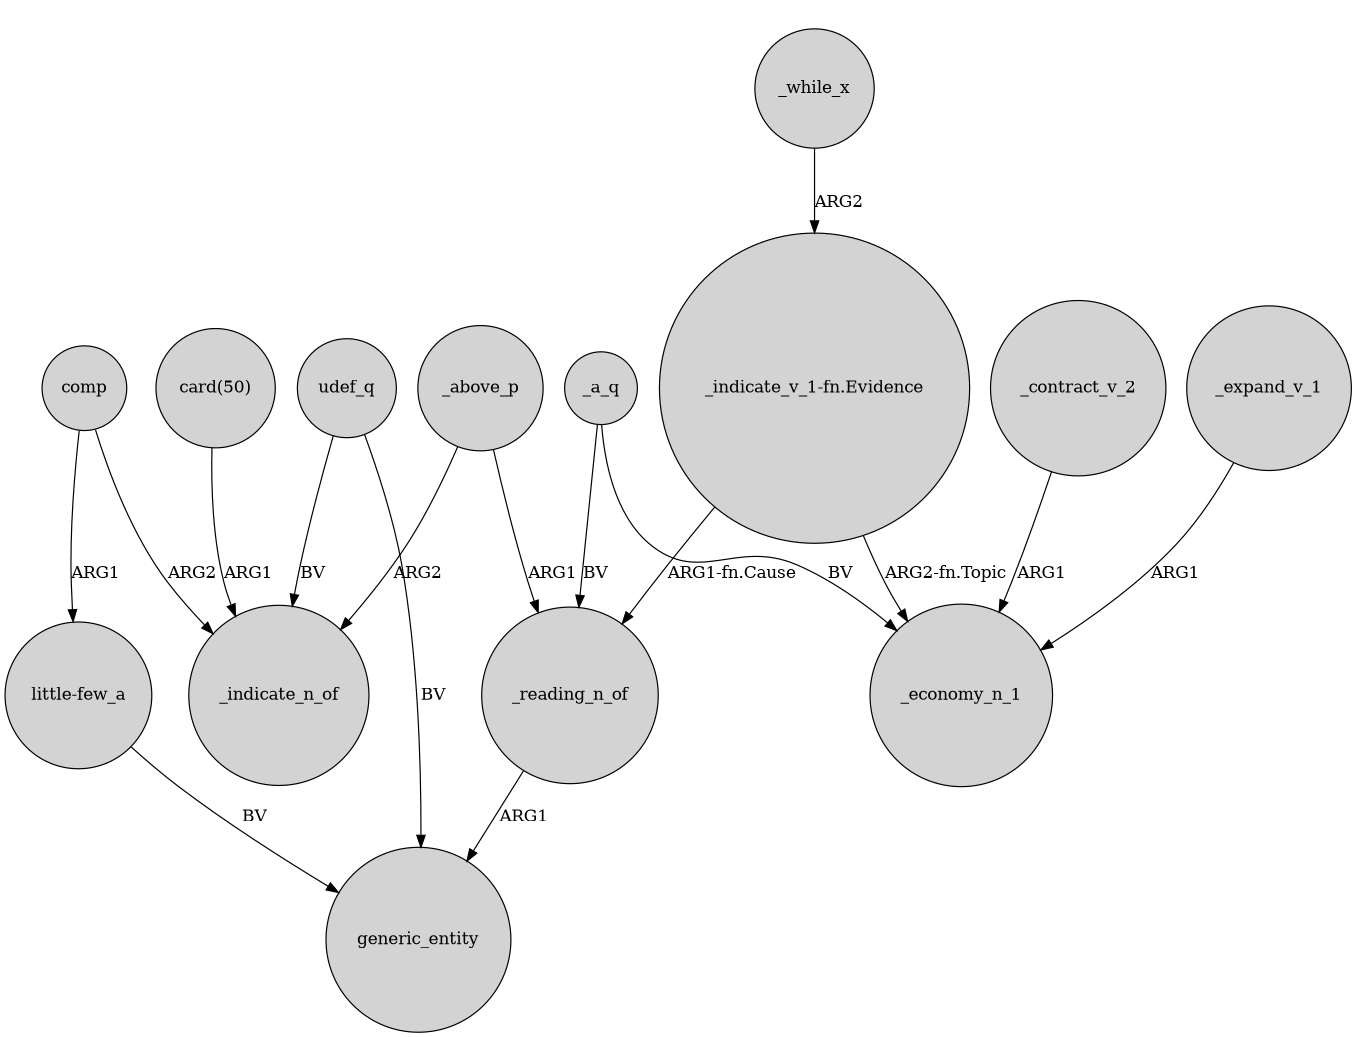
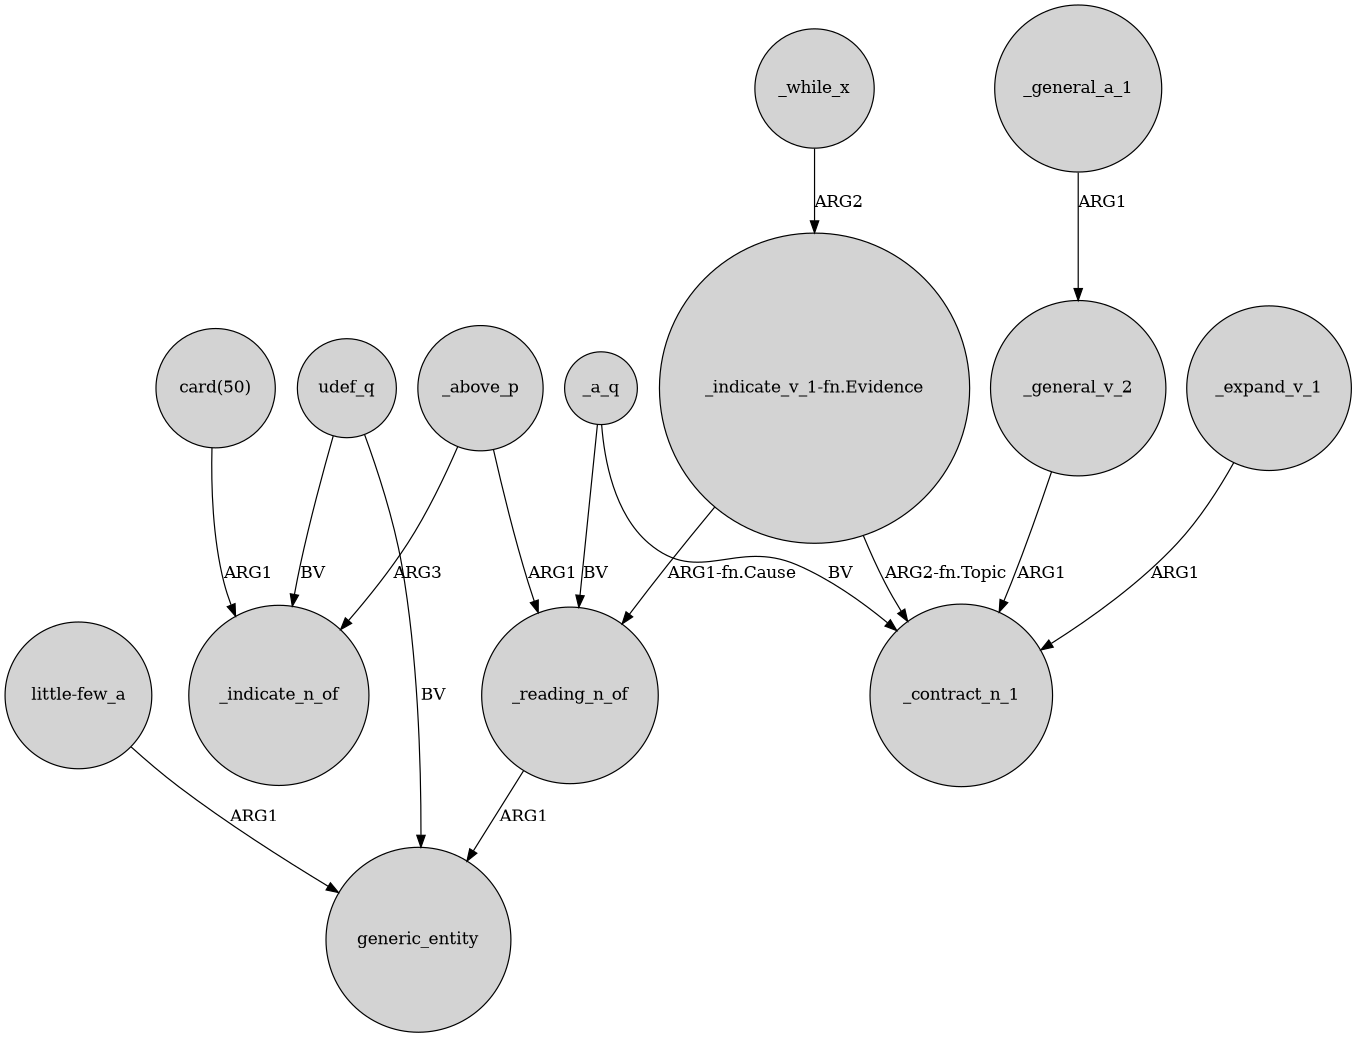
node "_general_a_1": added
node "comp": removed
node "_contract_v_2": label "_contract_v_2" -> "_general_v_2"
edge "_above_p" -> "_indicate_n_of": label "ARG2" -> "ARG3"
node "_economy_n_1": label "_economy_n_1" -> "_contract_n_1"
edge "little-few_a" -> "generic_entity": label "BV" -> "ARG1"
